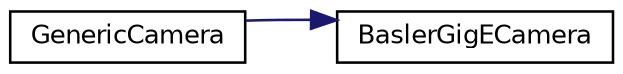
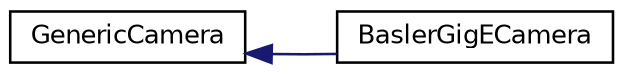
edge "GenericCamera" -> "BaslerGigECamera": reversed
